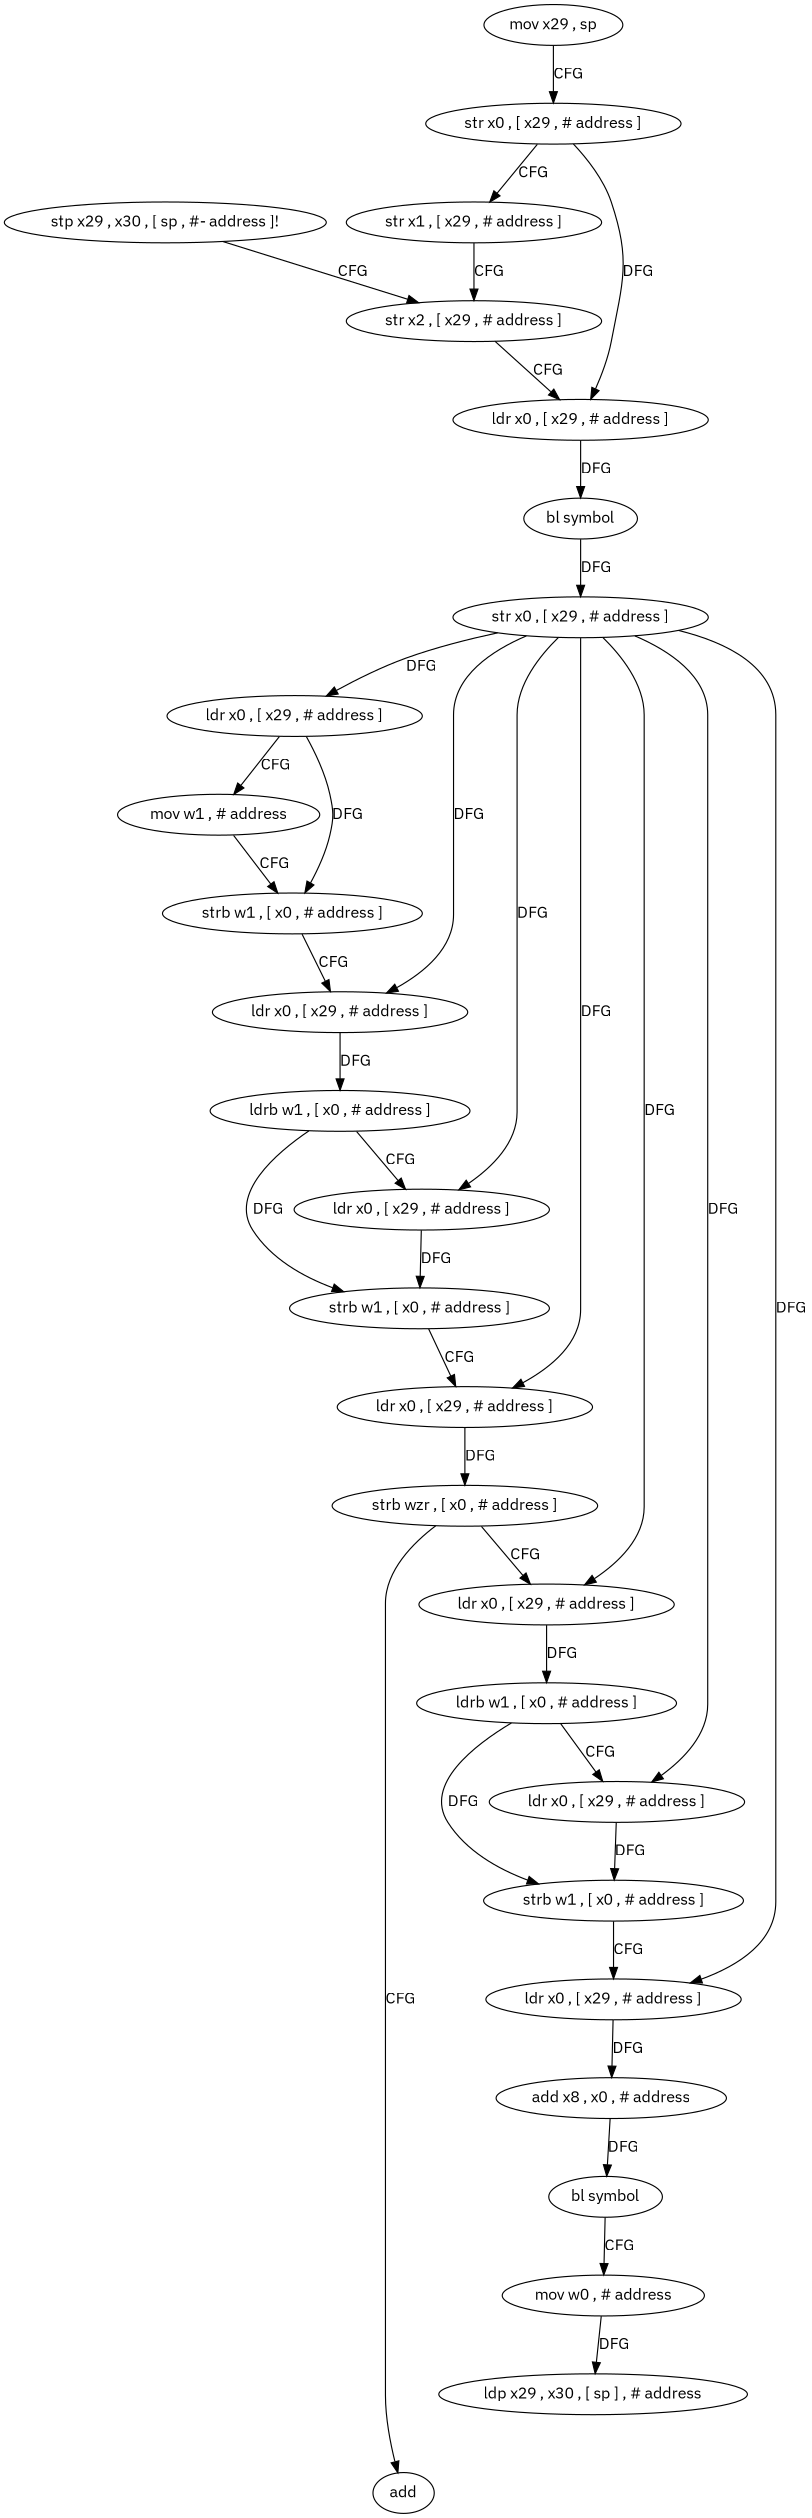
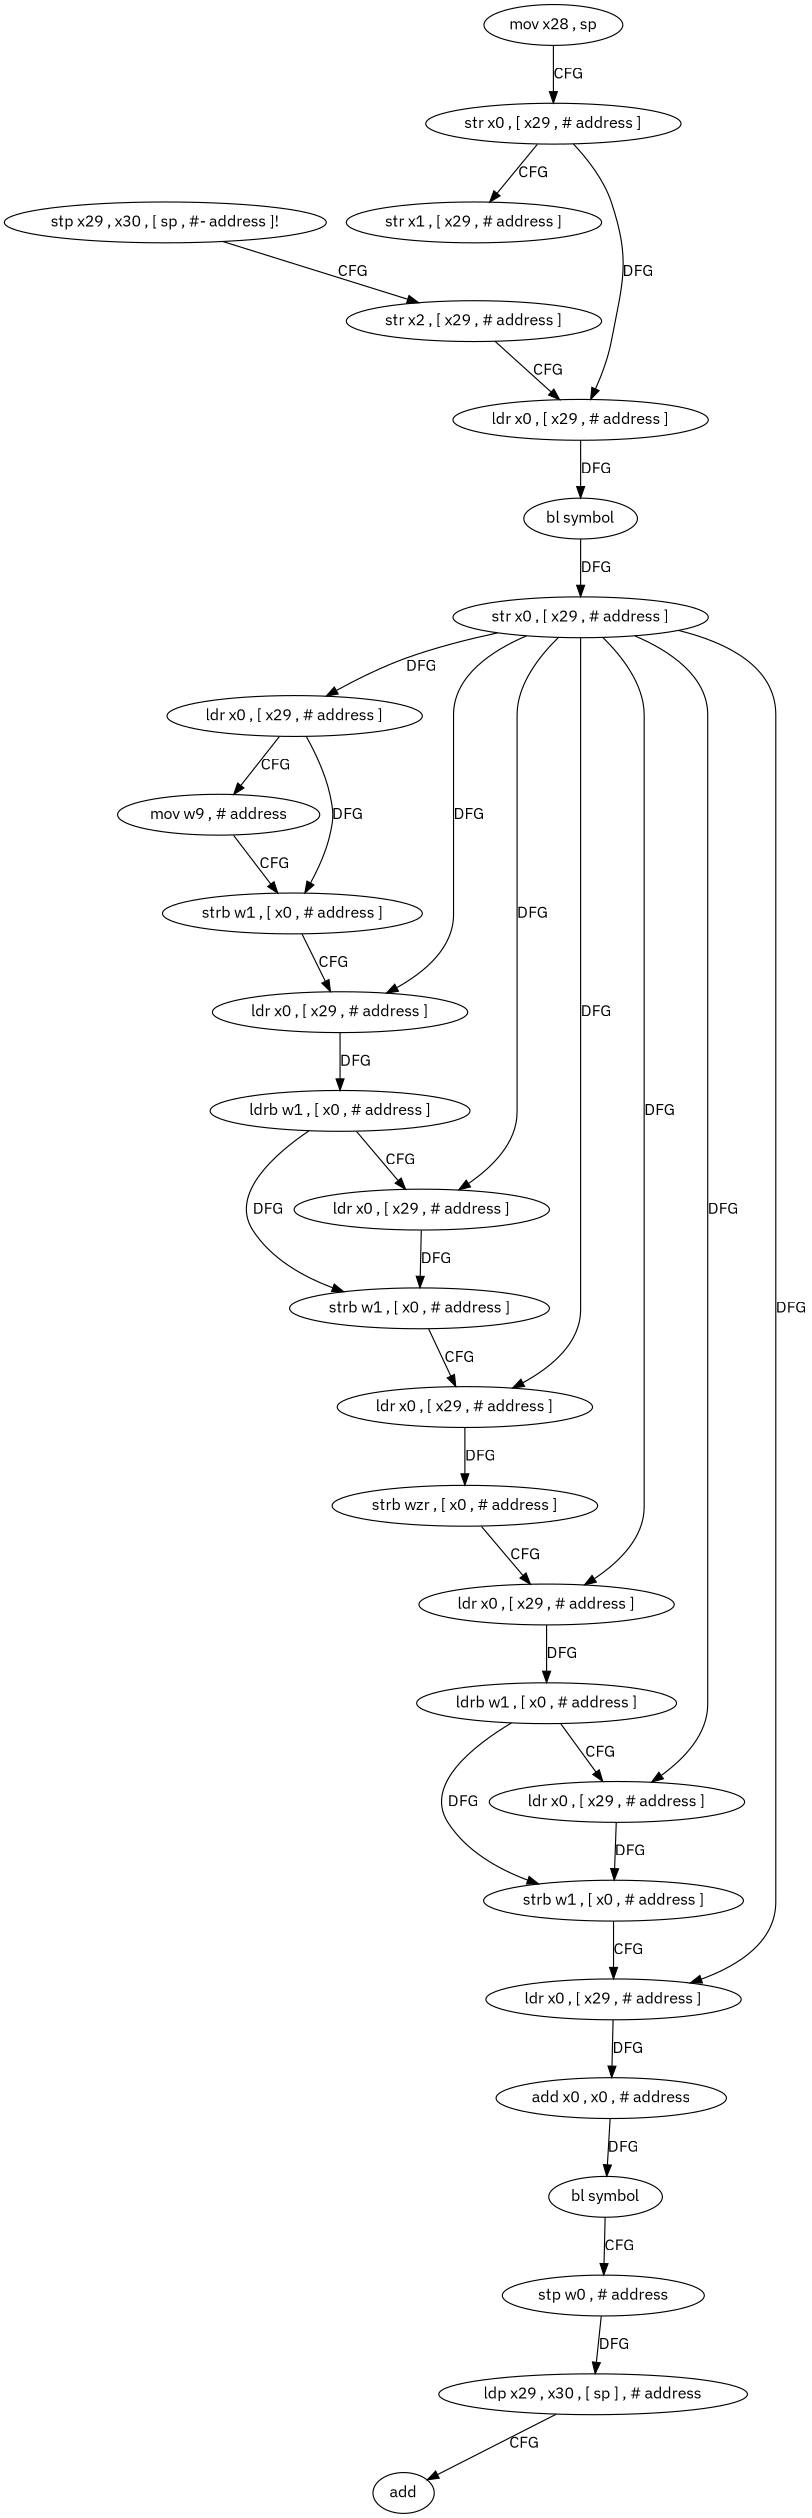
node "mov x29 , sp": label "mov x29 , sp" -> "mov x28 , sp"
edge "str x1 , [ x29 , # address ]" -> "str x2 , [ x29 , # address ]": removed, label "CFG"
node "mov w1 , # address": label "mov w1 , # address" -> "mov w9 , # address"
edge "strb wzr , [ x0 , # address ]" -> "add": now "ldp x29 , x30 , [ sp ] , # address" -> "add"
node "add x8 , x0 , # address": label "add x8 , x0 , # address" -> "add x0 , x0 , # address"
node "mov w0 , # address": label "mov w0 , # address" -> "stp w0 , # address"
